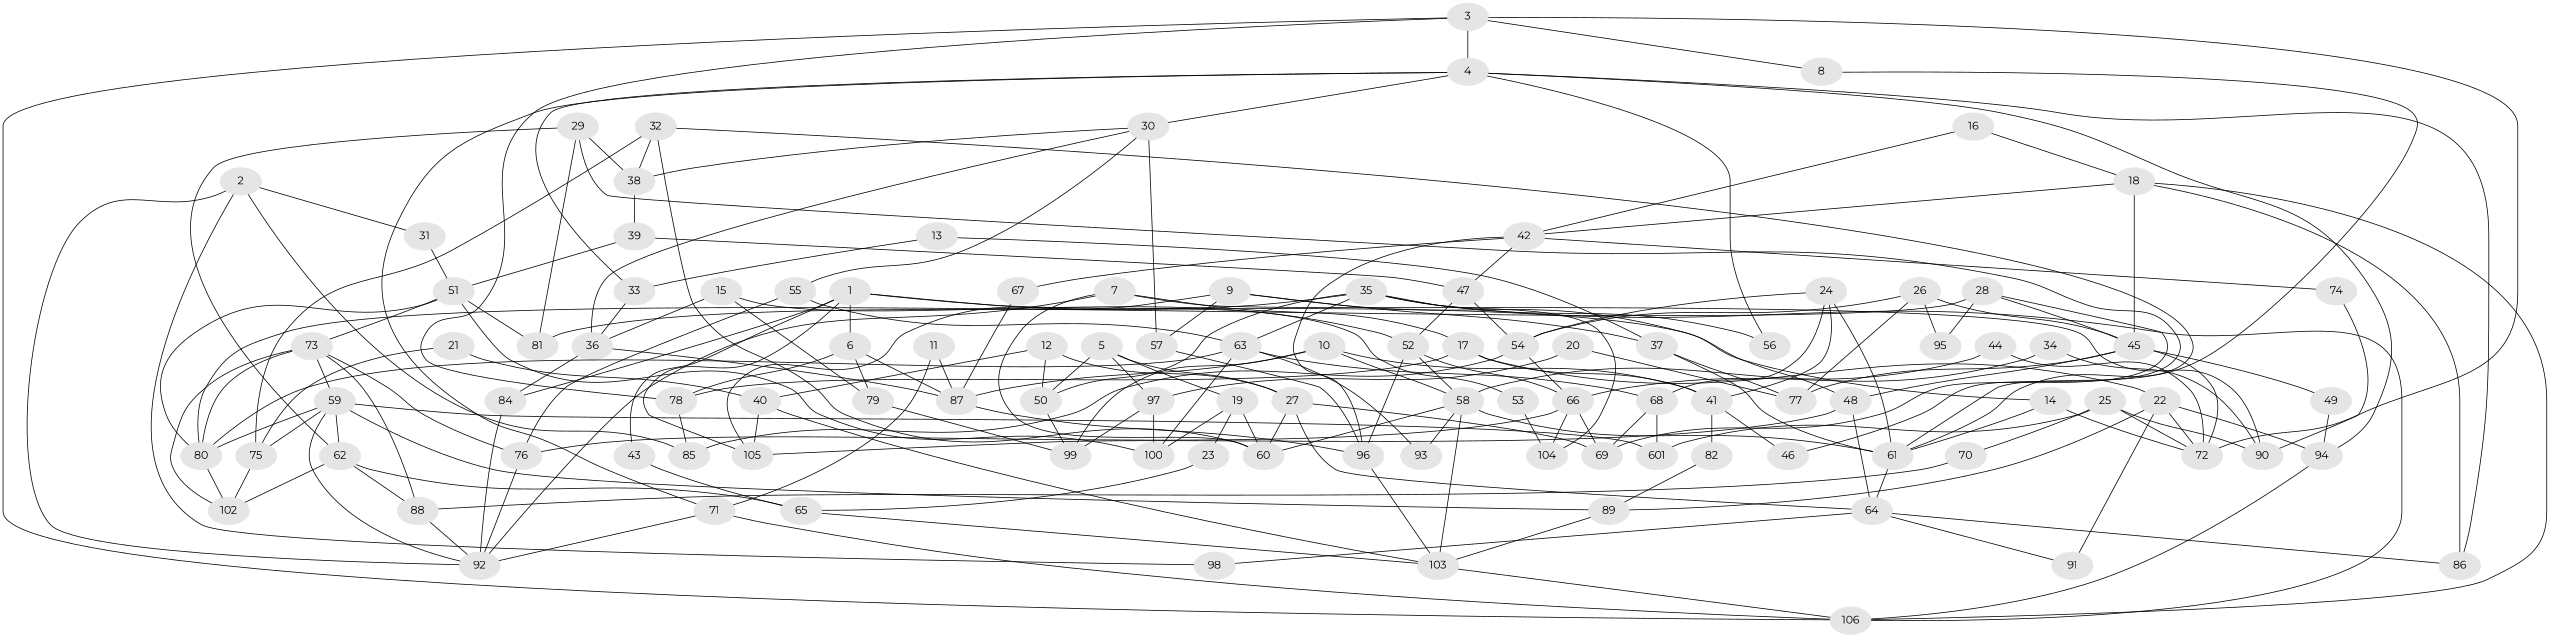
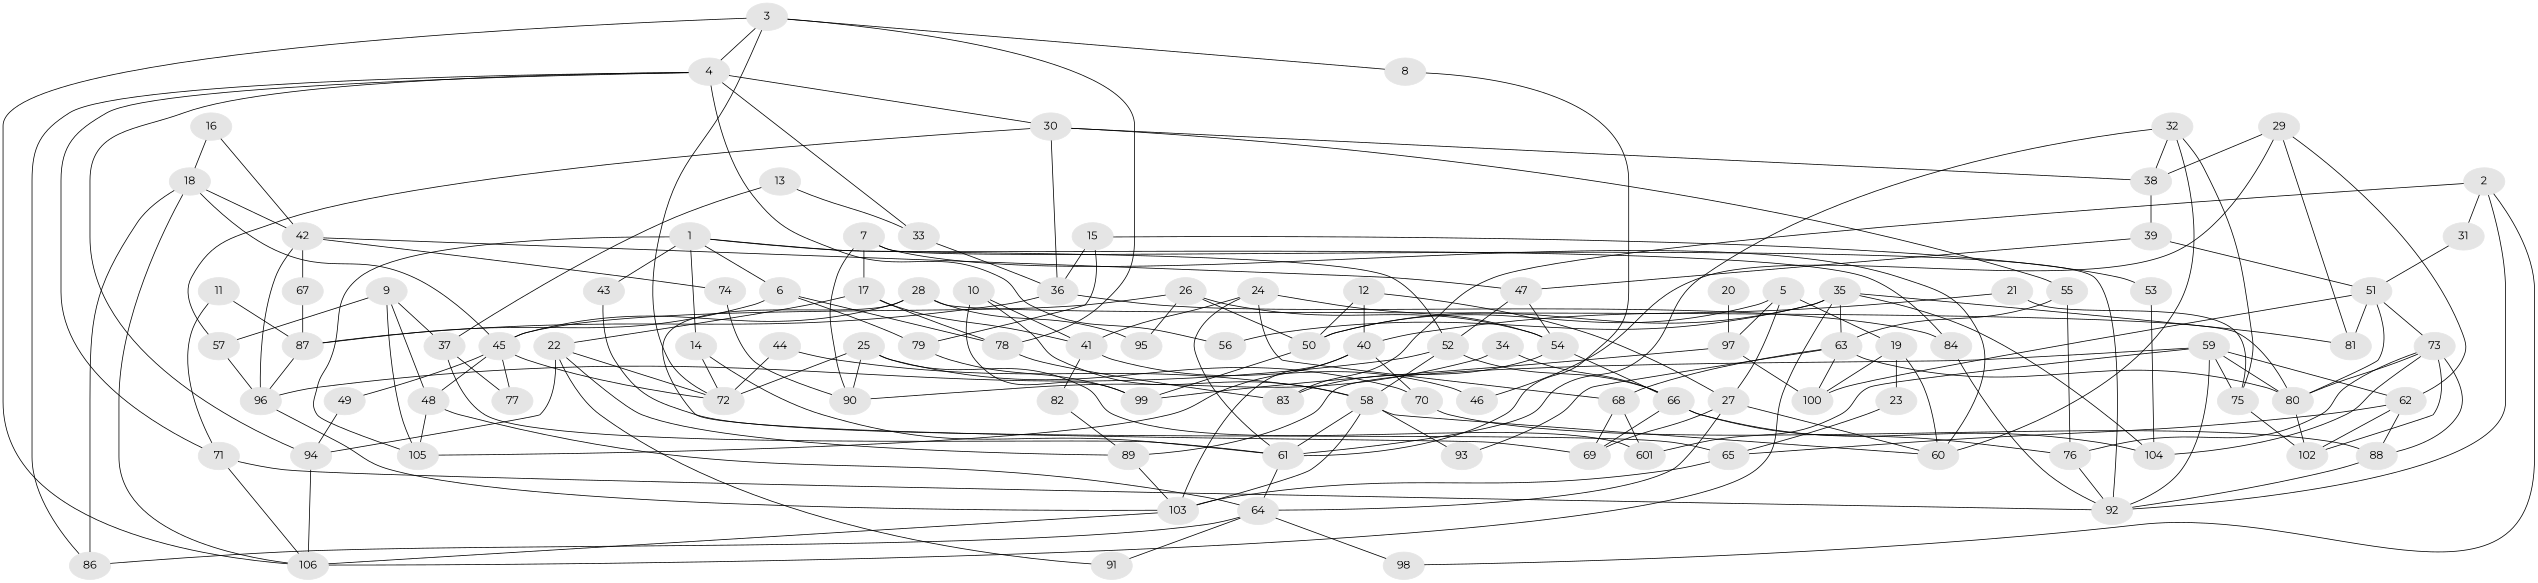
edge "26" -- "77": now "26" -- "50"
edge "40" -- "70": added
edge "73" -- "59": now "73" -- "104"
edge "10" -- "87": removed
edge "20" -- "77": removed
node "85": label "85" -> "83"
